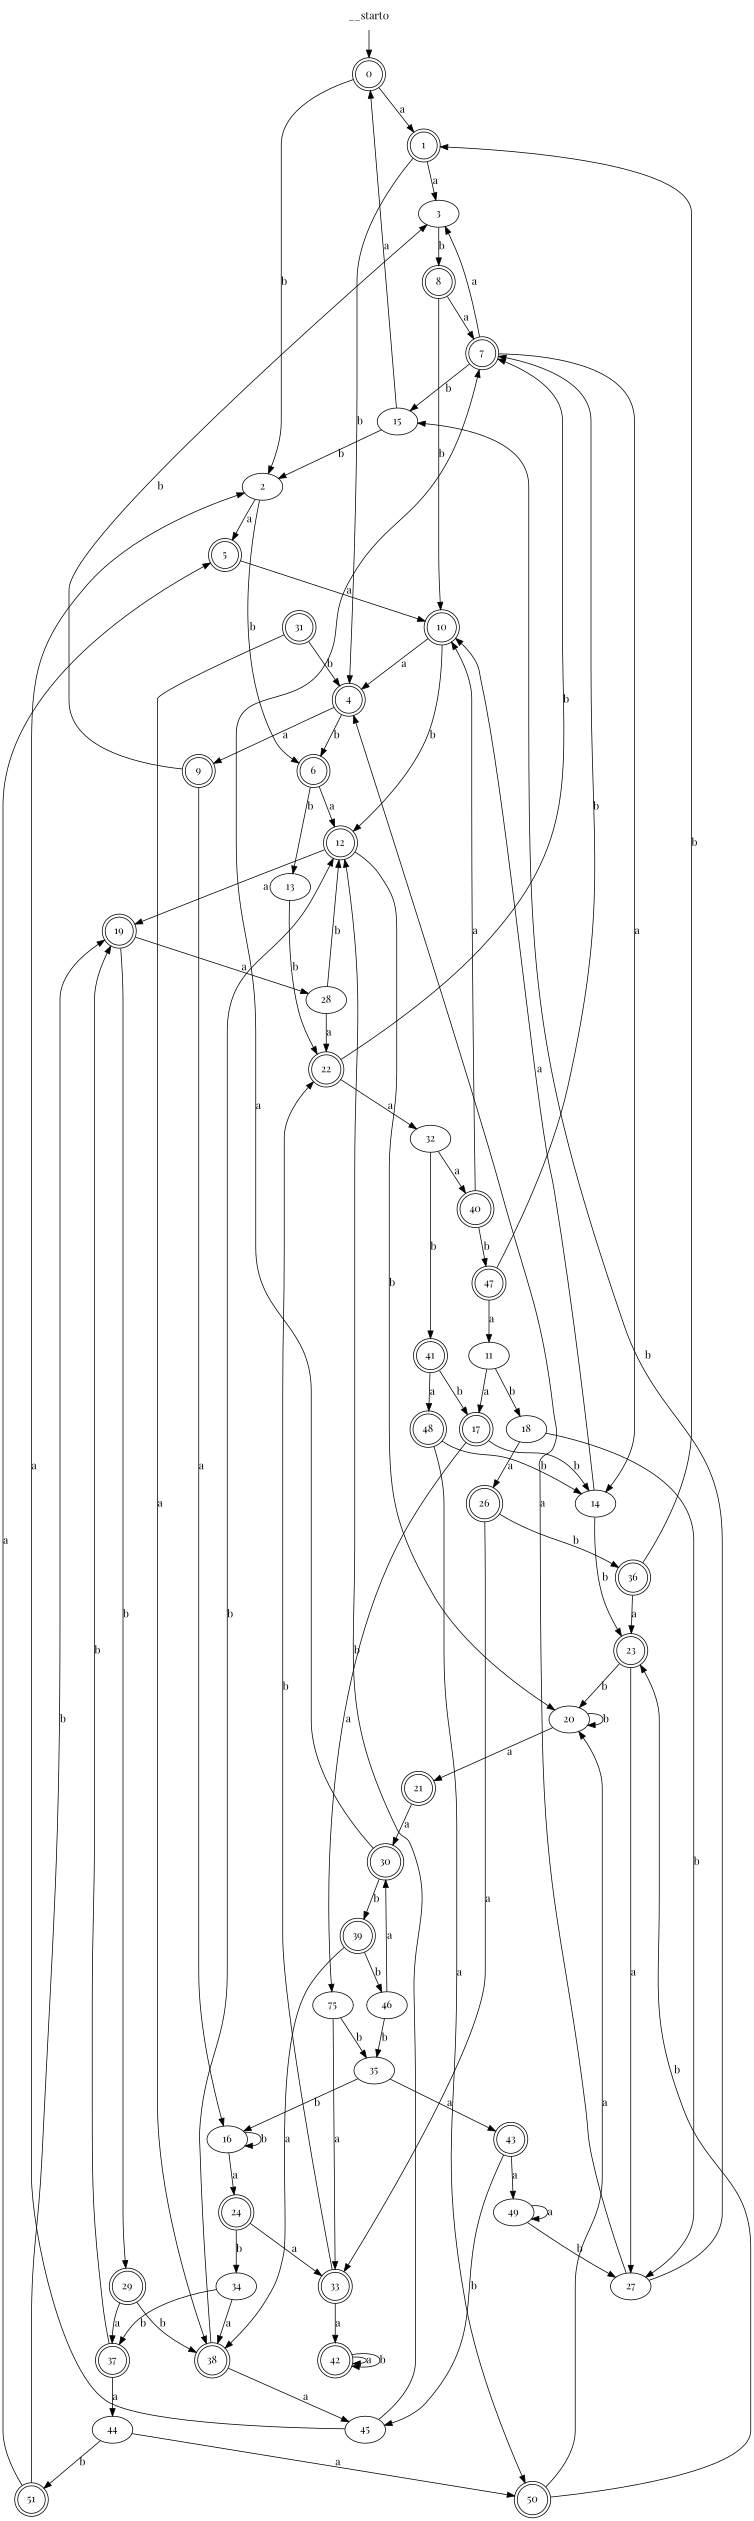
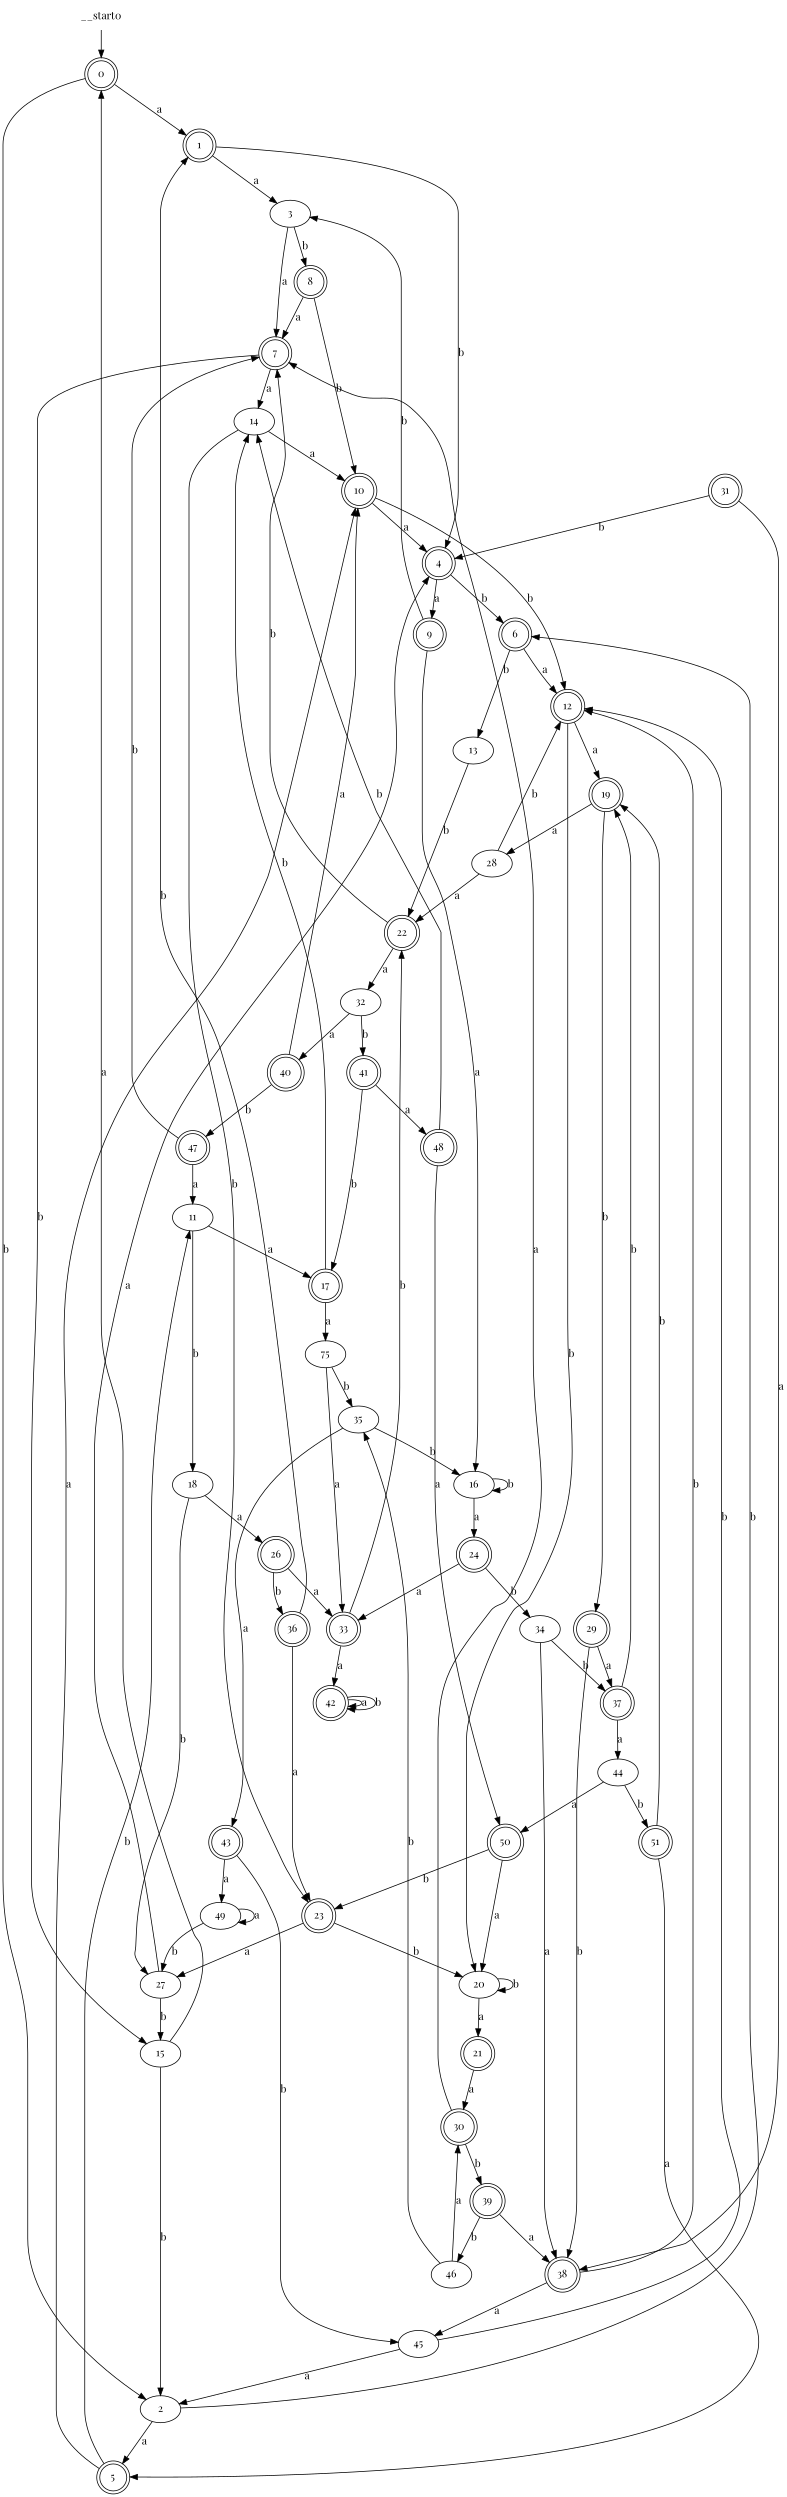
edge "7" -> "3": reversed
edge "5" -> "11": added, label "b"
